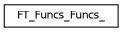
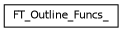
node "FT_Funcs_Funcs_": label "FT_Funcs_Funcs_" -> "FT_Outline_Funcs_"
